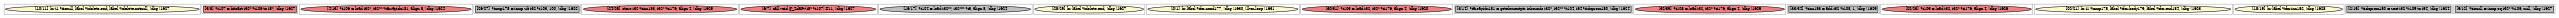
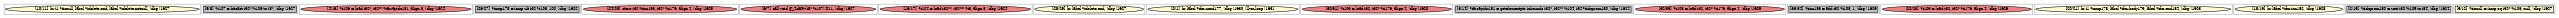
node "[5/8]  %107 = bitcast i32* %106 to i8*, !dbg !1627": fillcolor lightcoral -> grey
node "[16/17]  %104 = load i32**, i32*** %a, align 8, !dbg !1624": fillcolor grey -> lightcoral
node "[9/12]  %isnull = icmp eq i32* %106, null, !dbg !1627": fillcolor grey -> lemonchiffon
